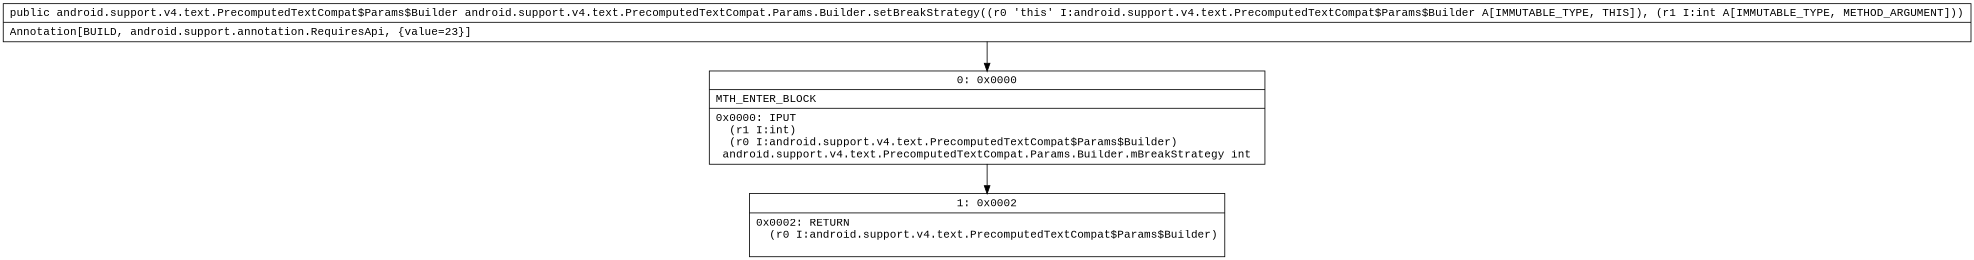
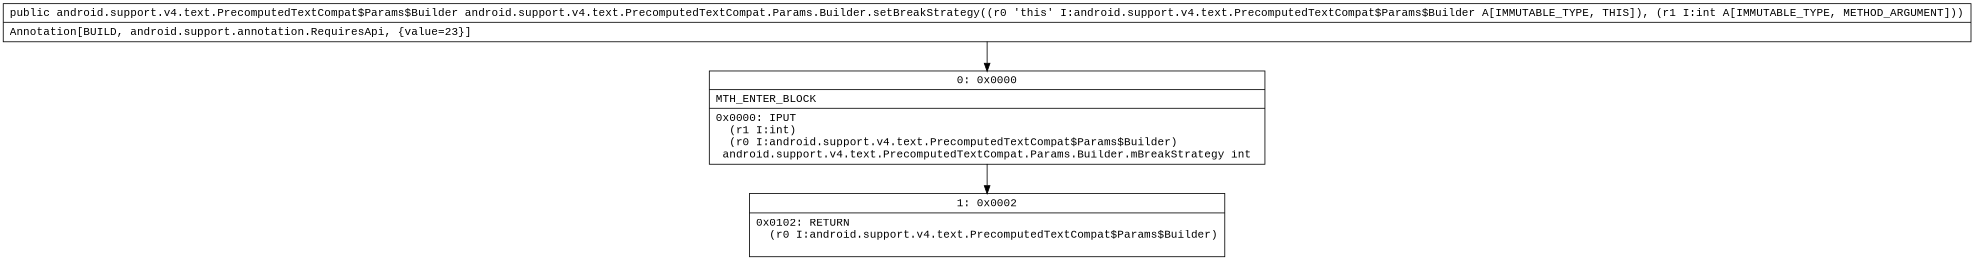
node "1: 0x0002": text "0x0002: RETURN" -> "0x0102: RETURN"
